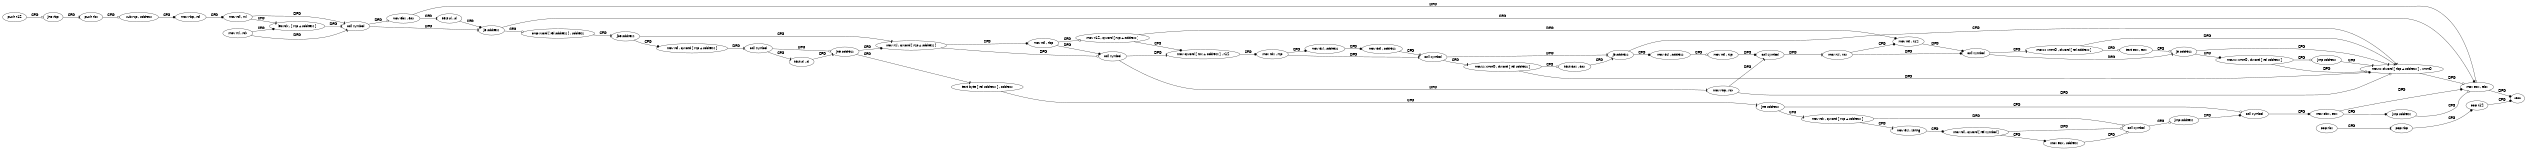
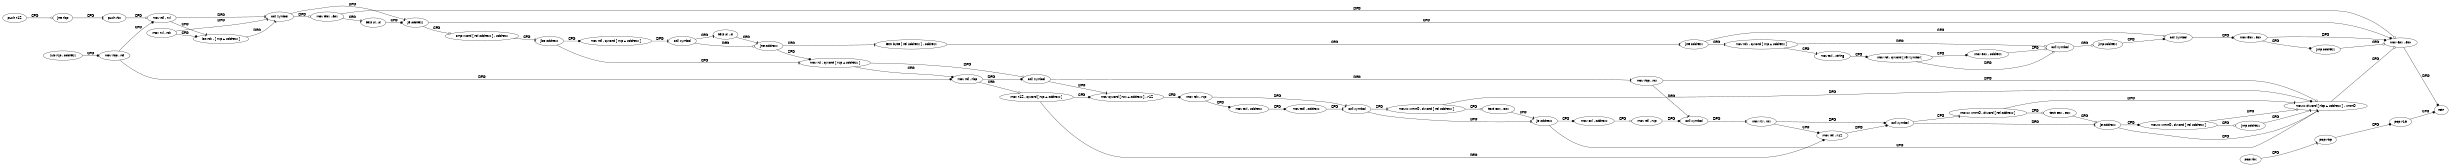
edge "push rbx" -> "sub rsp , address": now "push rbx" -> "mov rdi , rsi"
edge "movss dword [ rbp + address ] , xmm0" -> "mov eax , ebx": label "DFG" -> "CFG"
edge "mov rbp , rdi" -> "mov rdi , rbp": added, label "DFG"
node "pop r12": label "pop r12" -> "pop r16"
